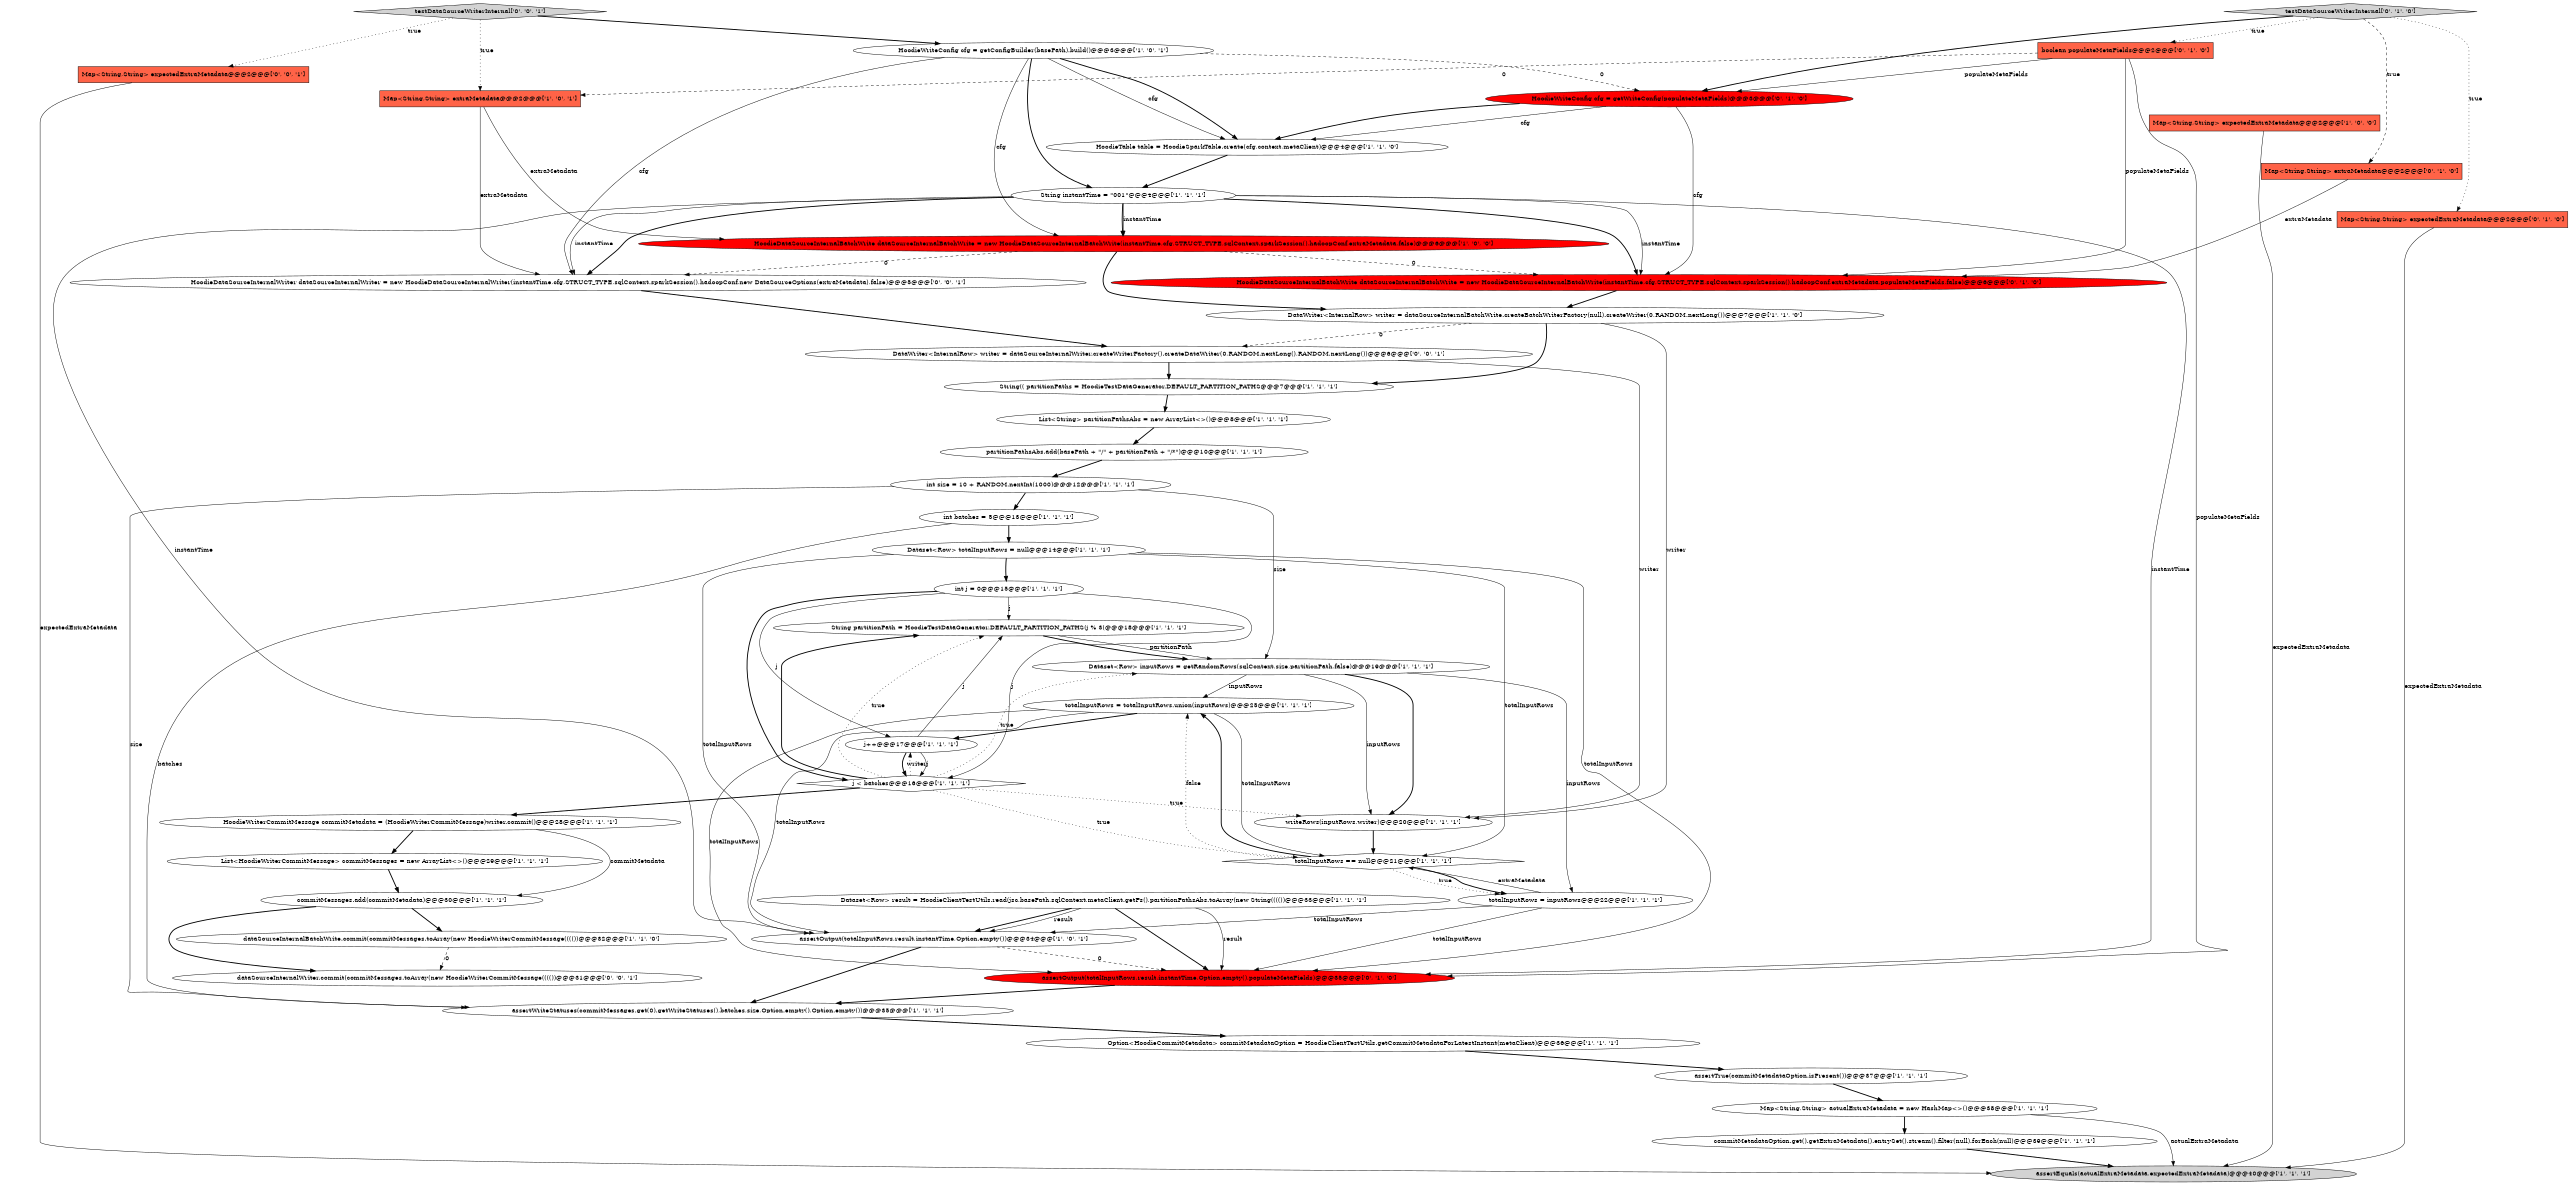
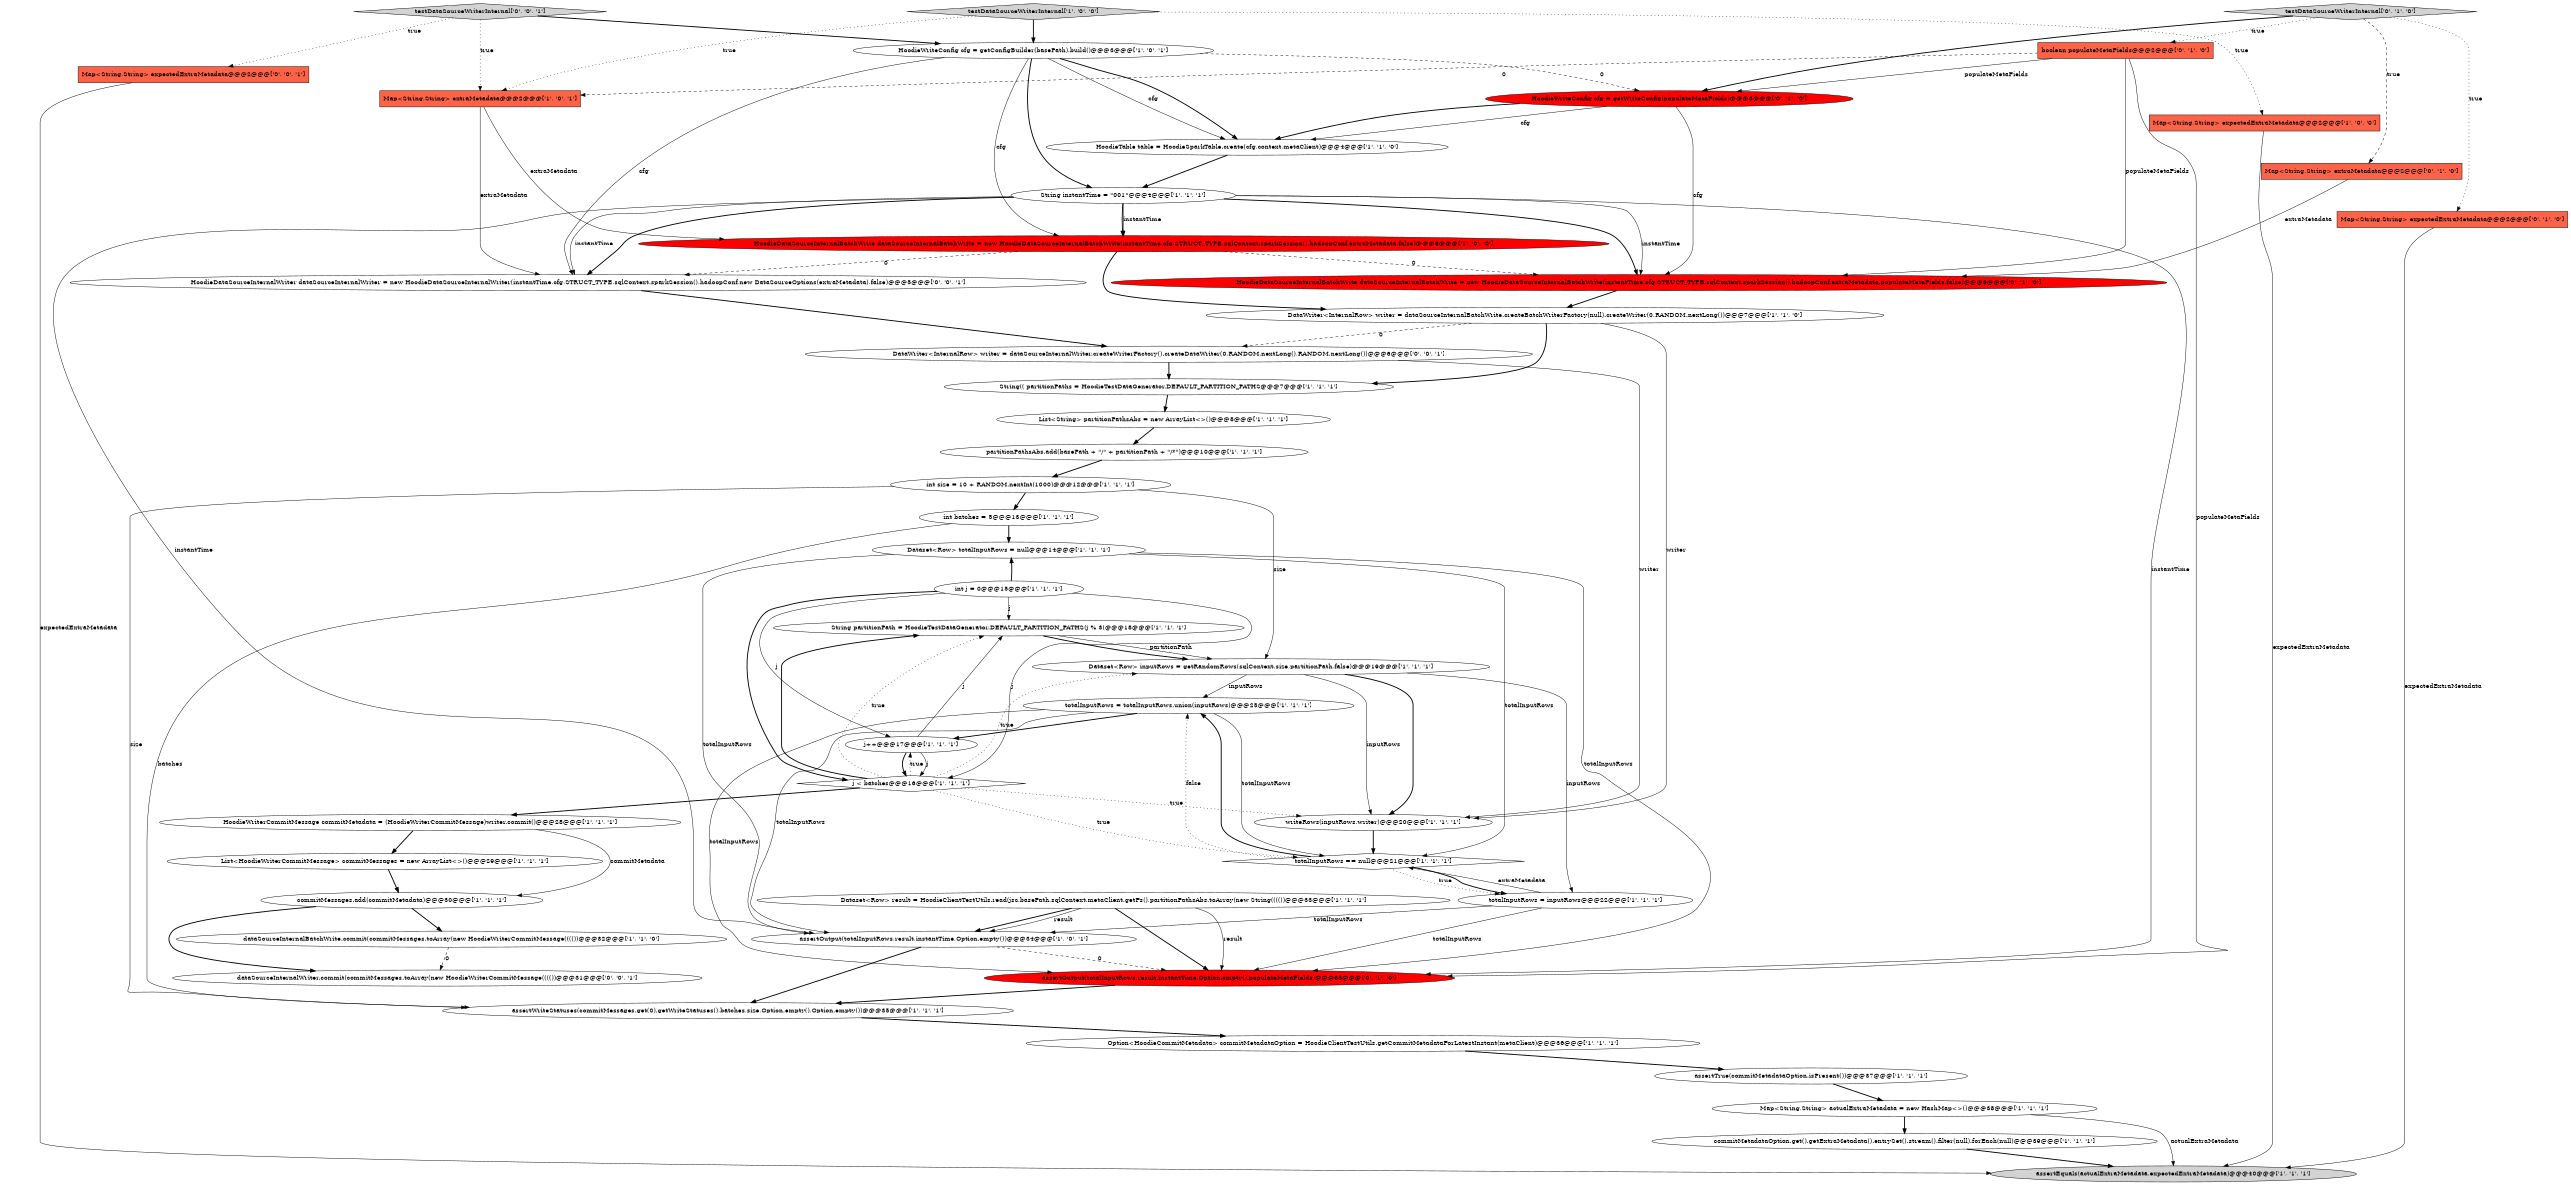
node "testDataSourceWriterInternal['1', '0', '0']": added
edge "Dataset<Row> totalInputRows = null@@@14@@@['1', '1', '1']" -> "int j = 0@@@15@@@['1', '1', '1']": reversed
edge "j < batches@@@16@@@['1', '1', '1']" -> "j++@@@17@@@['1', '1', '1']": label "writer" -> "true"
